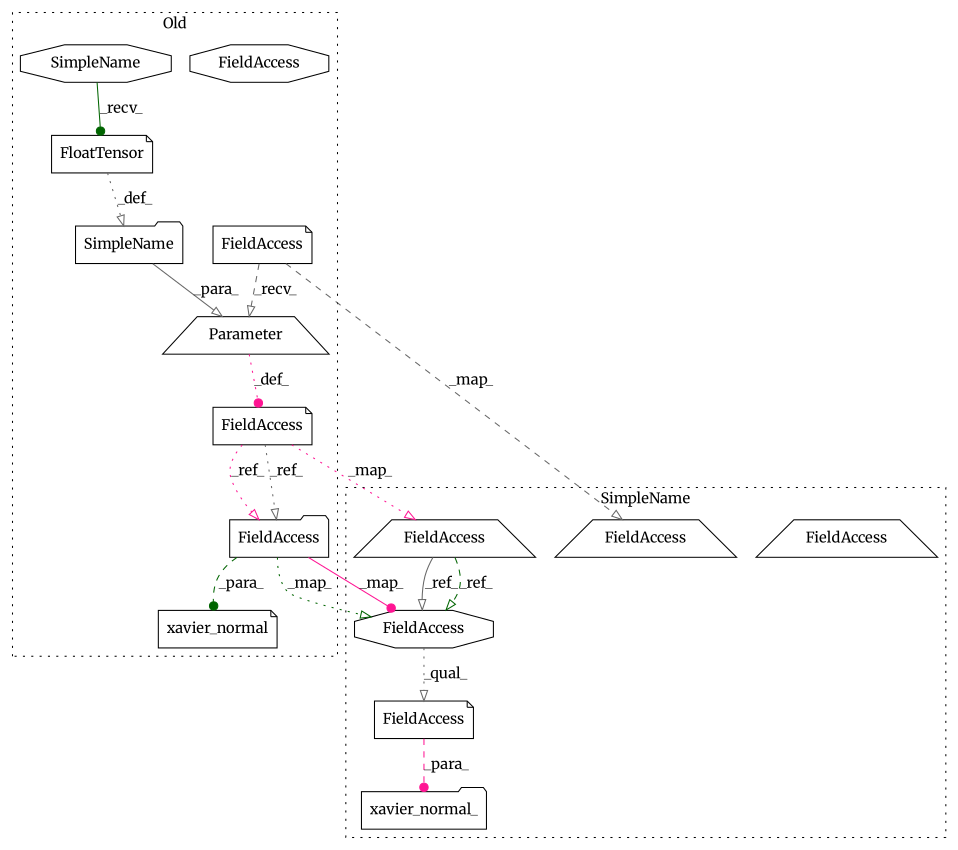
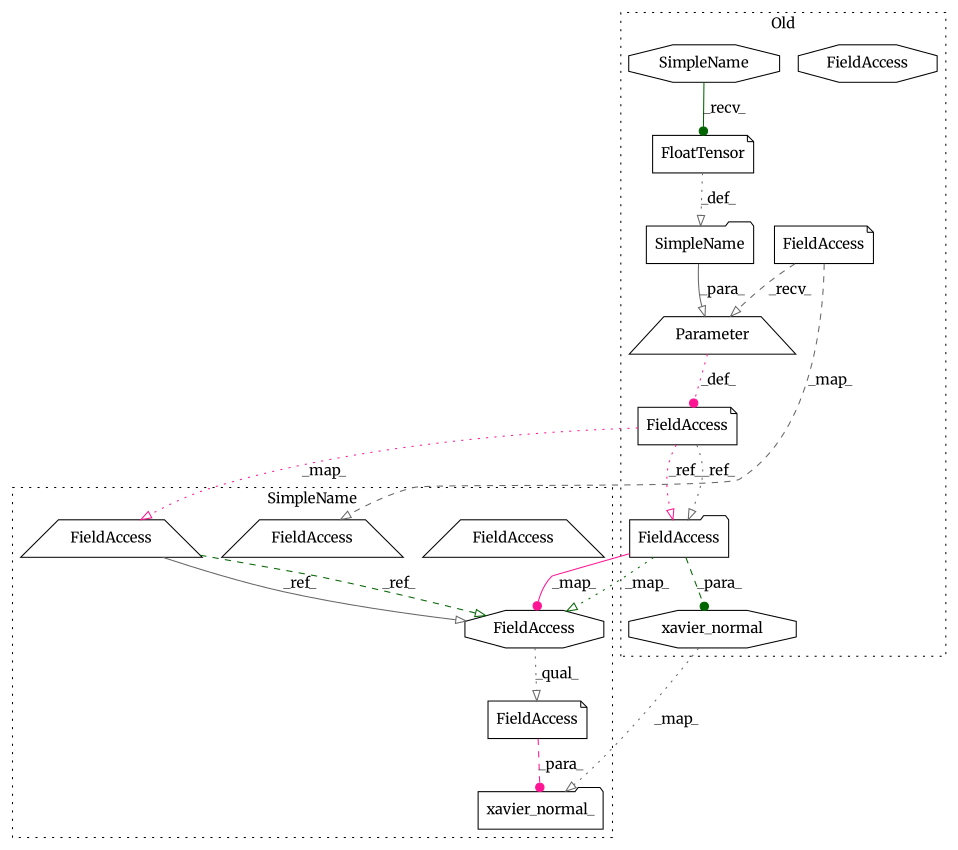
node "xavier_normal": shape note -> octagon
edge "xavier_normal" -> "xavier_normal_": added, label "_map_"
